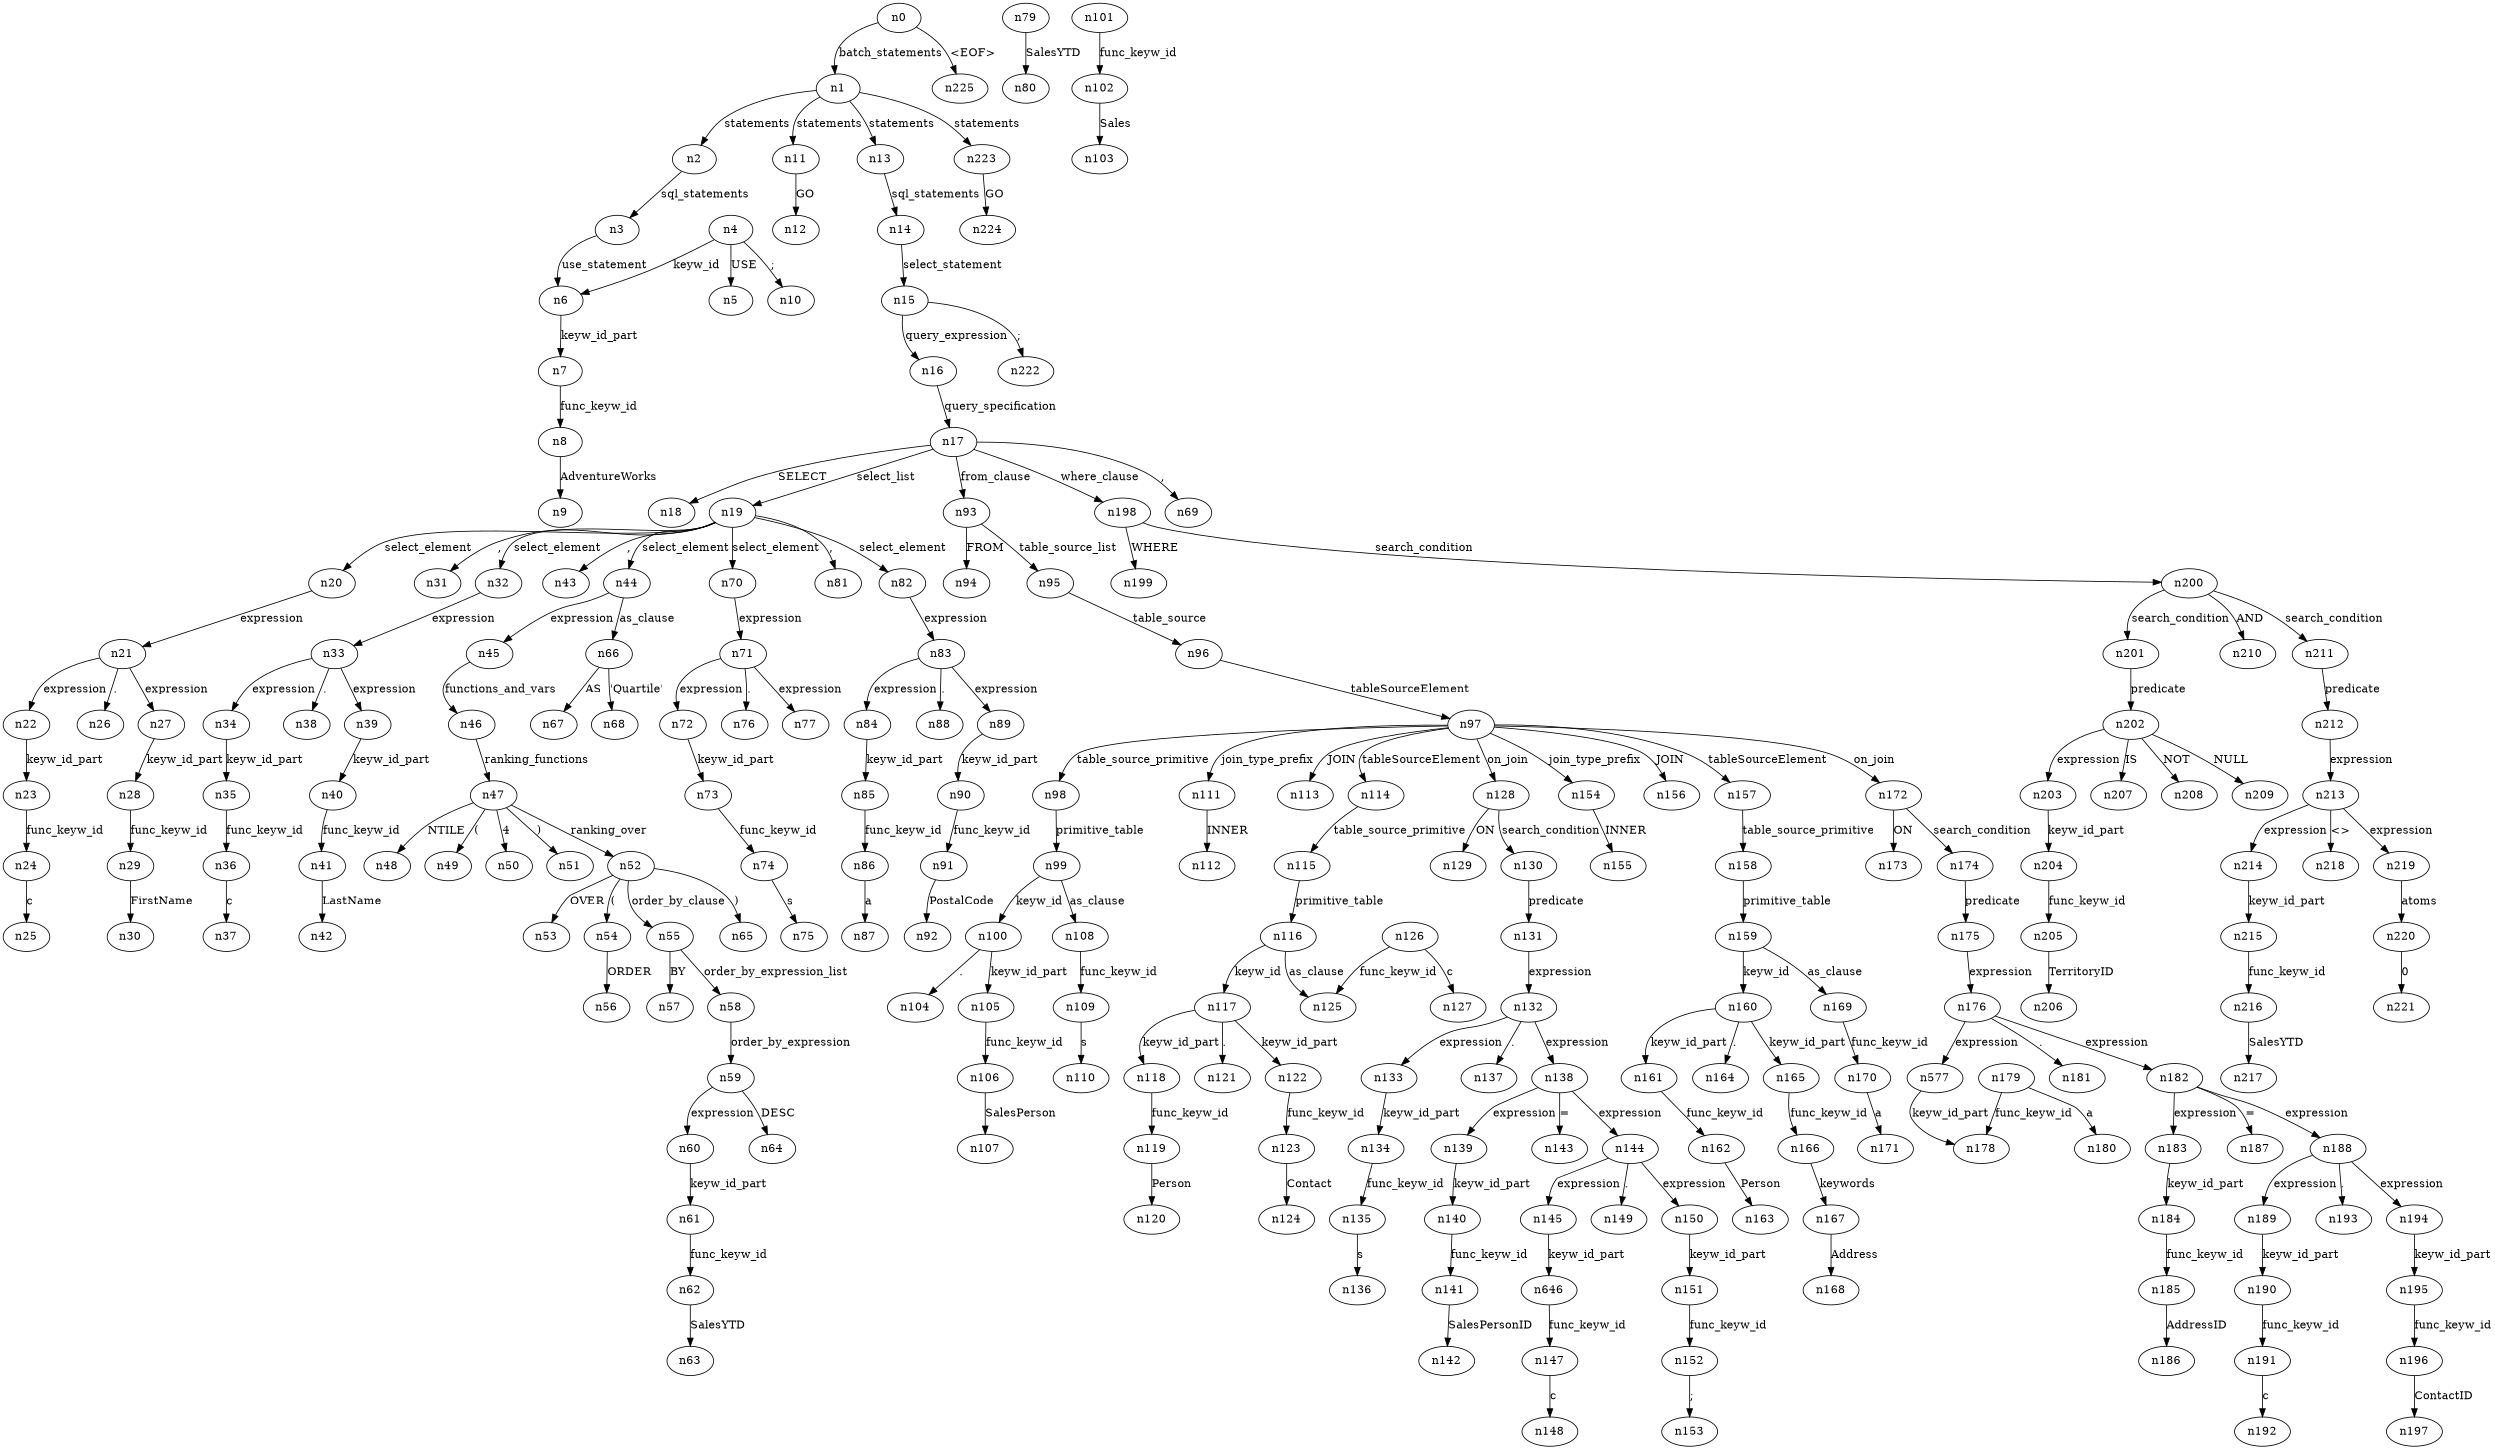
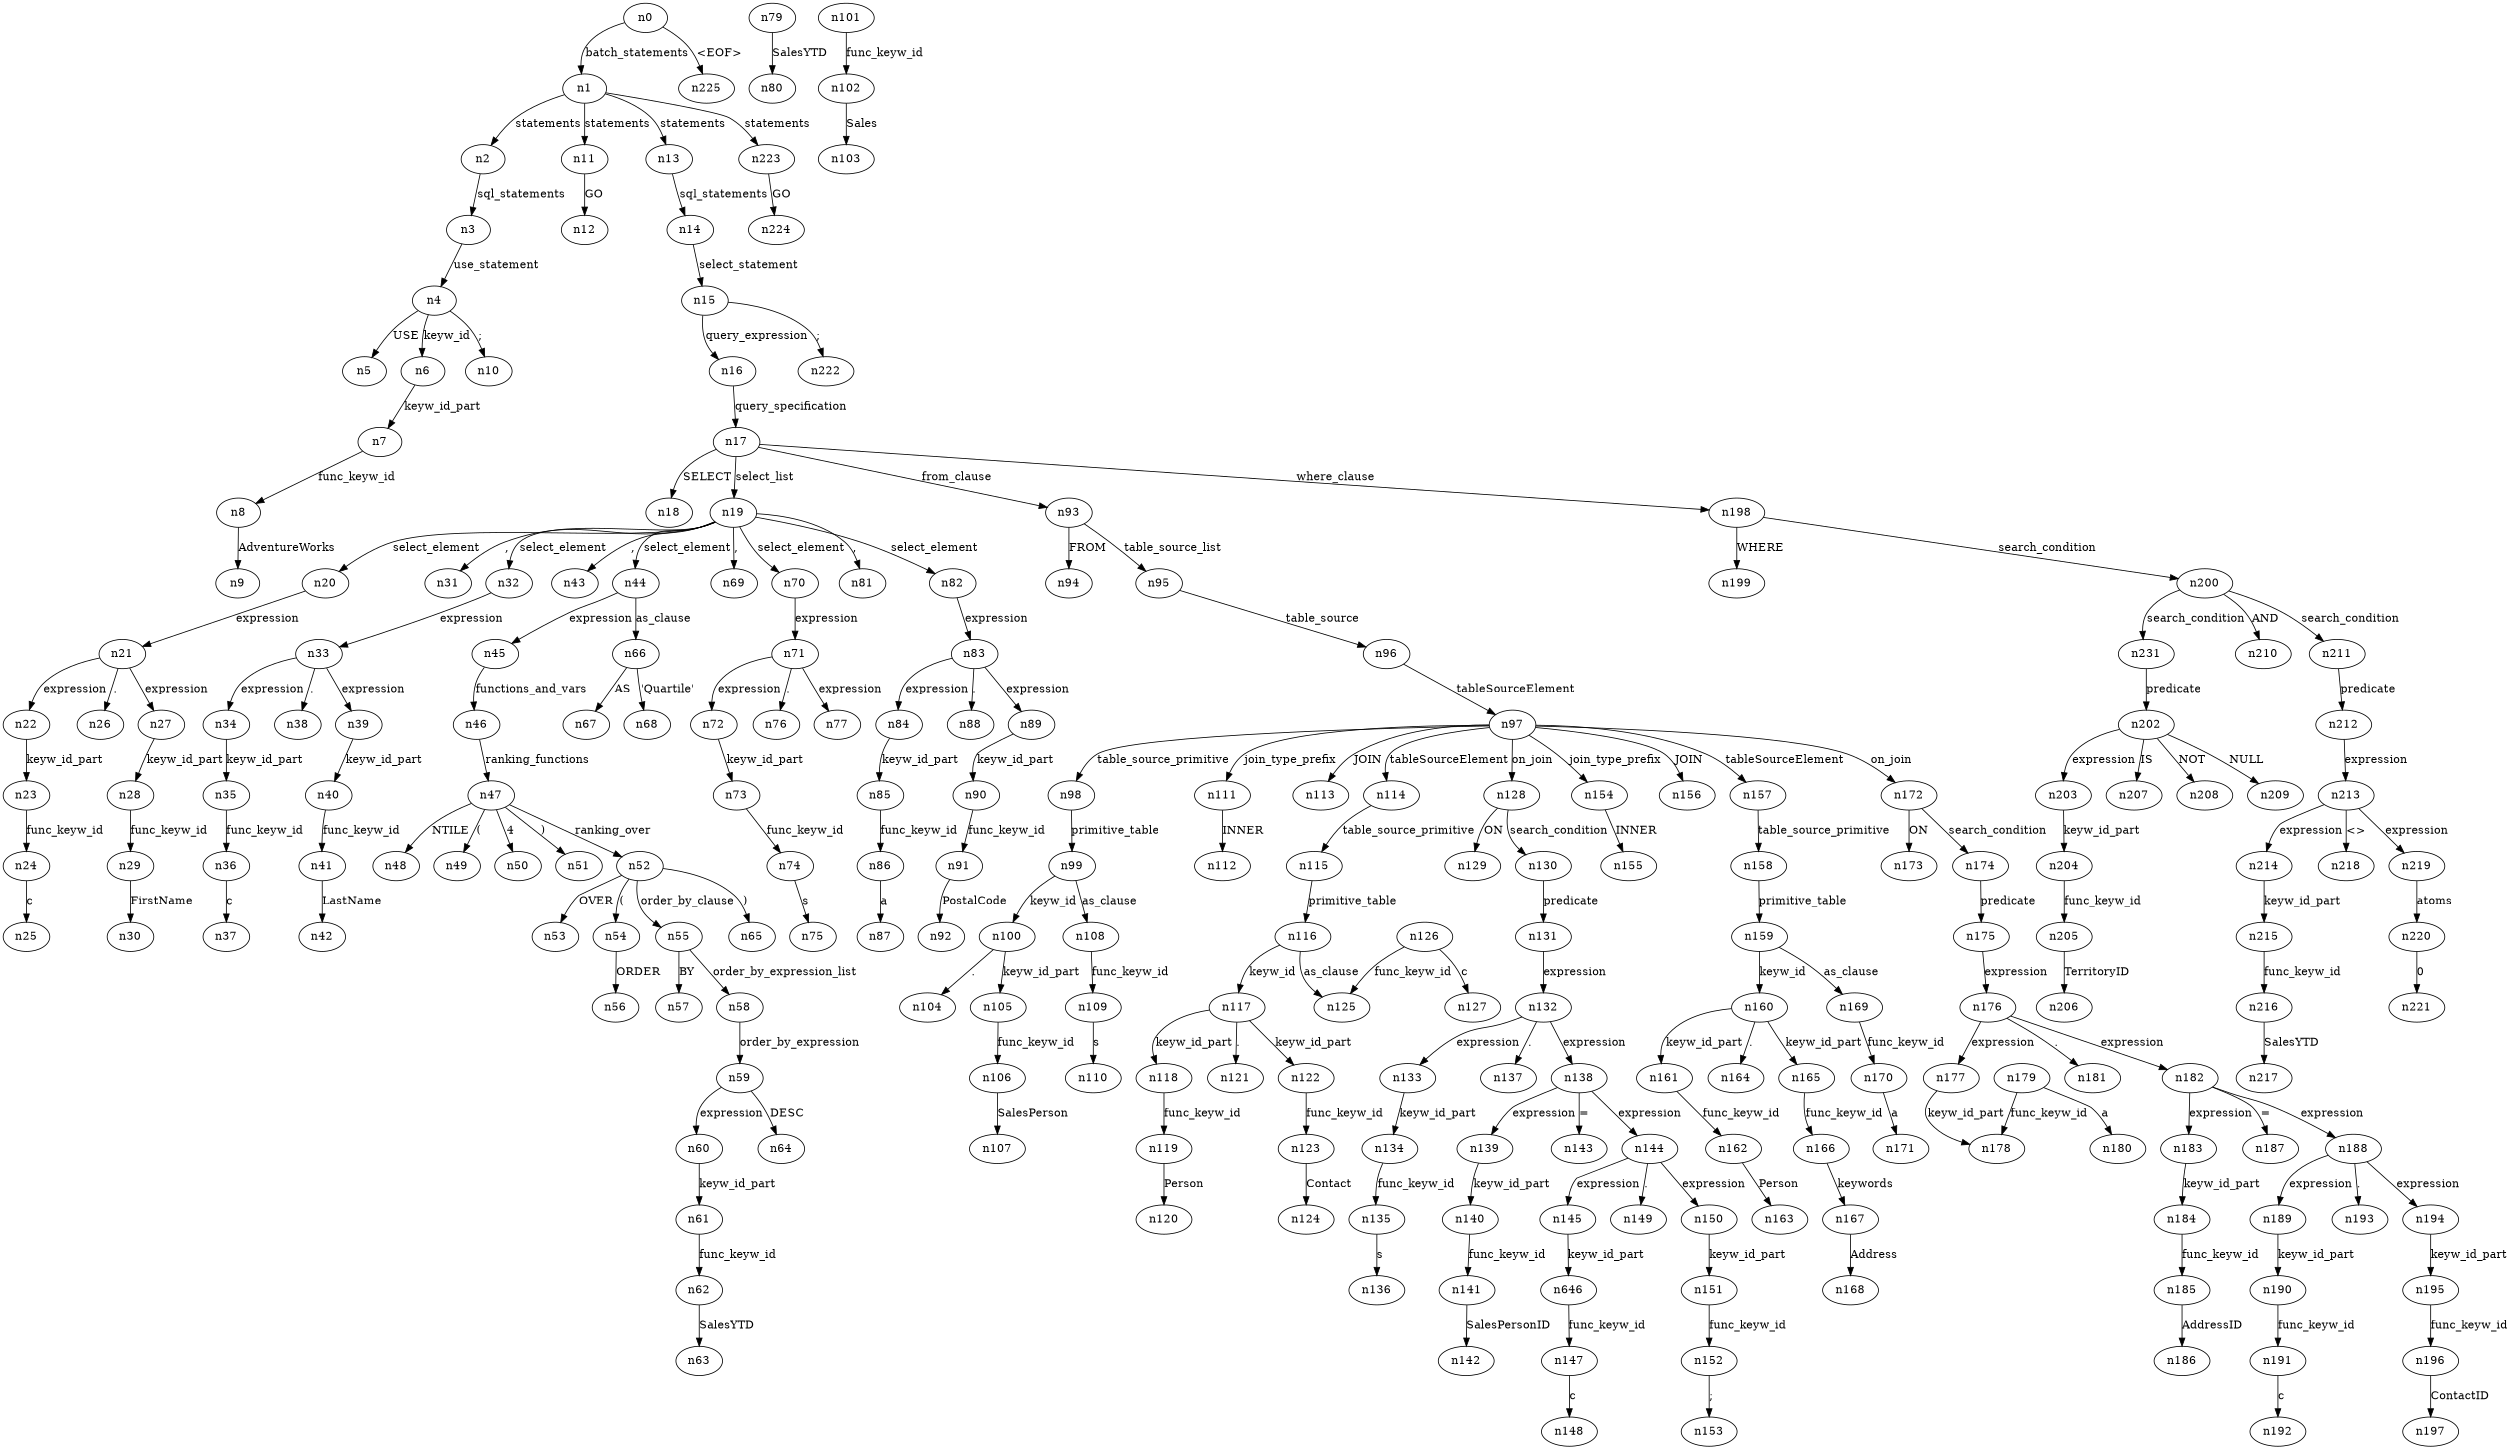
edge "n3" -> "n6": now "n3" -> "n4"
edge "n17" -> "n69": now "n19" -> "n69"
node "n201": label "n201" -> "n231"
node "n577": label "n577" -> "n177"
